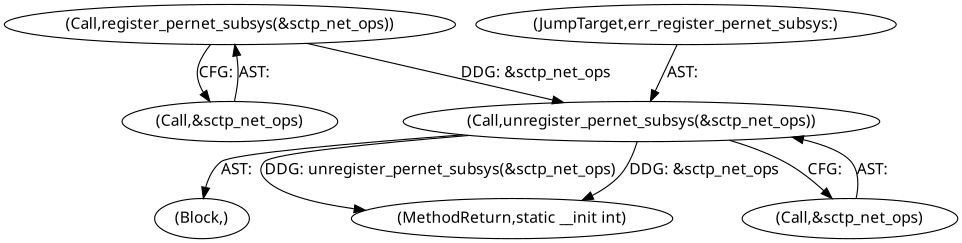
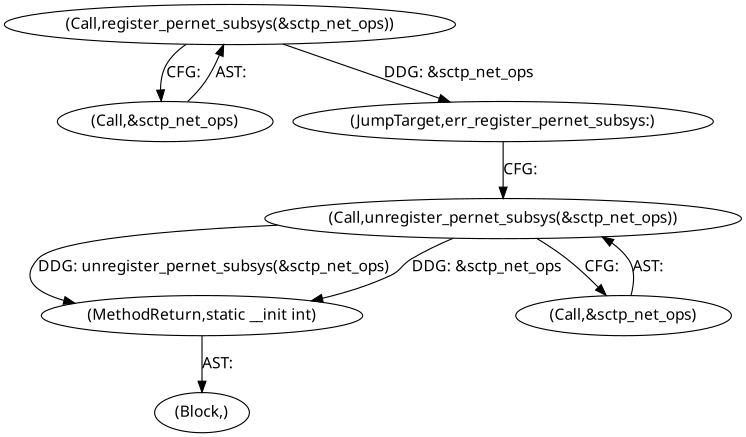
edge "(Call,register_pernet_subsys(&sctp_net_ops))" -> "(Call,unregister_pernet_subsys(&sctp_net_ops))": now "(Call,register_pernet_subsys(&sctp_net_ops))" -> "(JumpTarget,err_register_pernet_subsys:)"
edge "(JumpTarget,err_register_pernet_subsys:)" -> "(Call,unregister_pernet_subsys(&sctp_net_ops))": label "AST: " -> "CFG: "
edge "(Call,unregister_pernet_subsys(&sctp_net_ops))" -> "(Block,)": now "(MethodReturn,static __init int)" -> "(Block,)"
